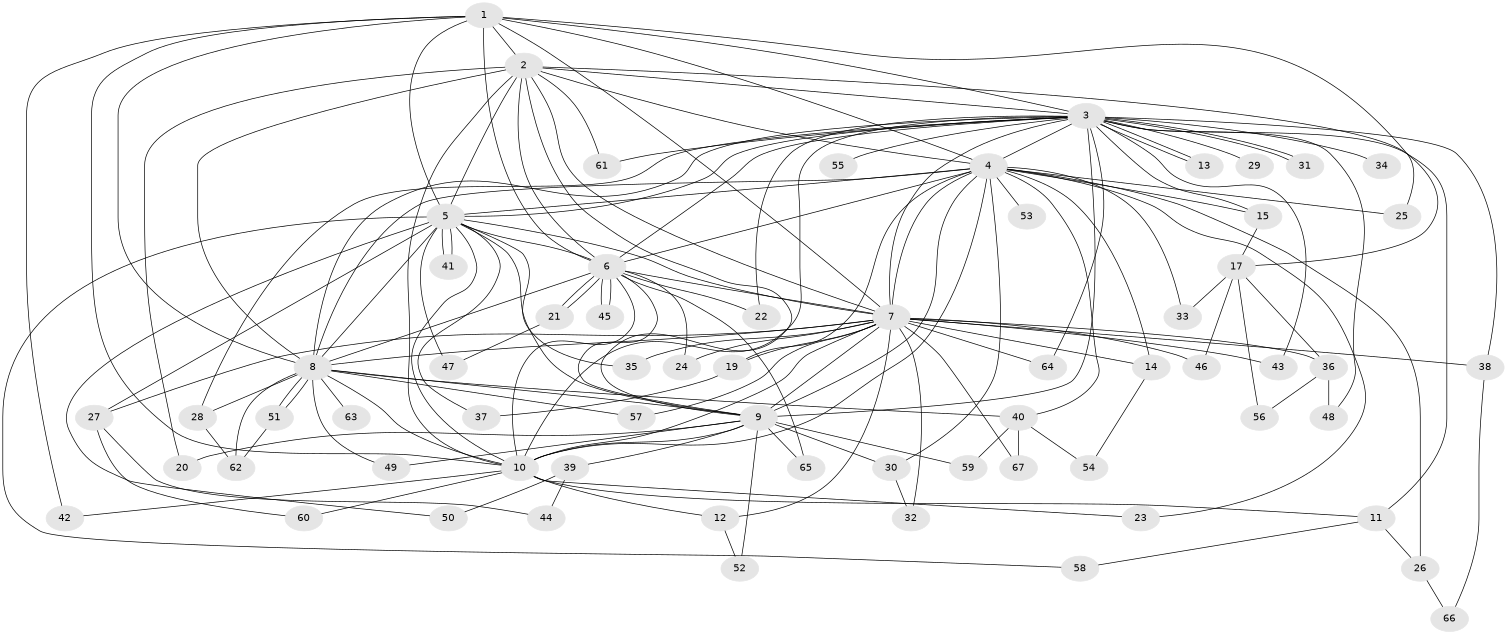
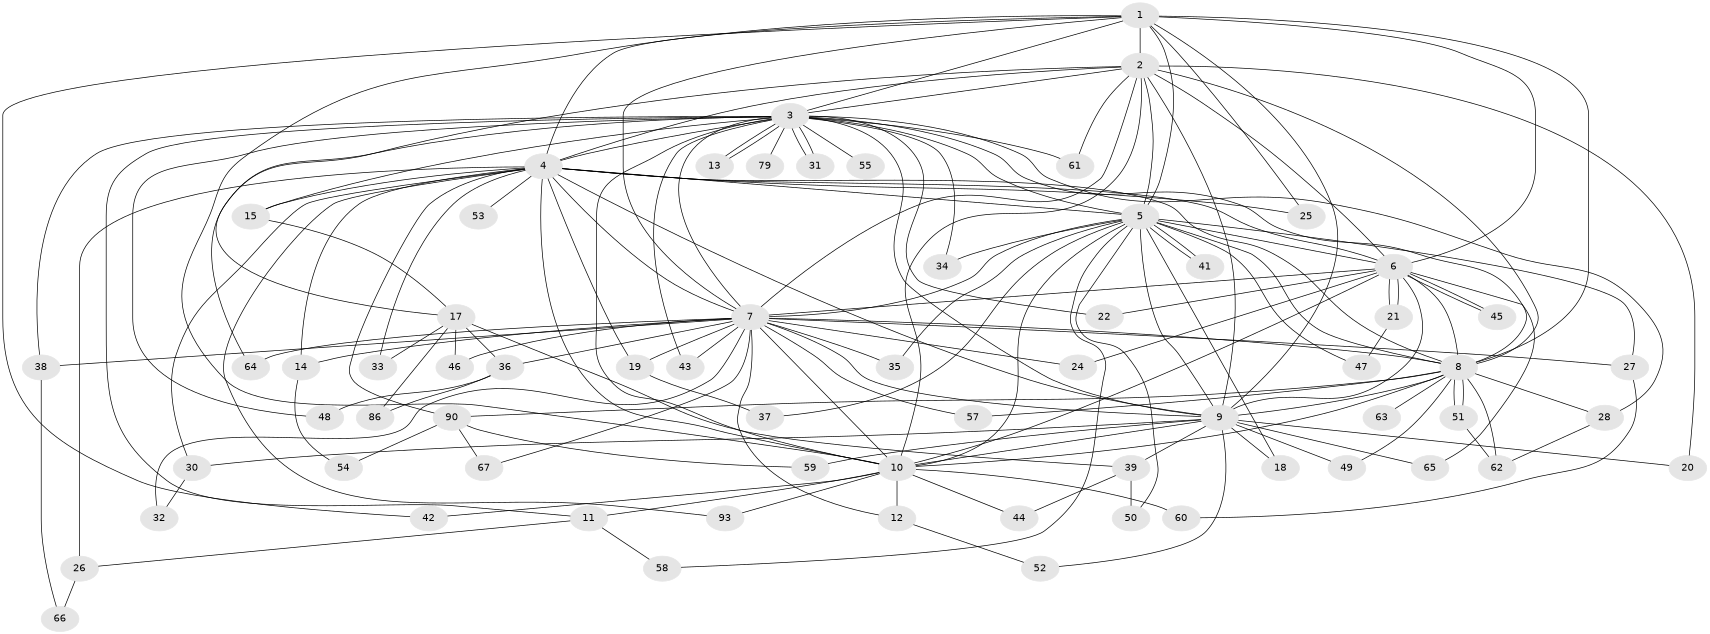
edge "3" -- "6": removed
node "29": label "29" -> "79"
edge "1" -- "9": added
edge "5" -- "34": added
node "40": label "40" -> "90"
node "56": label "56" -> "86"
edge "17" -- "39": added
node "18": added
edge "27" -- "44": now "10" -- "44"
node "23": label "23" -> "93"
